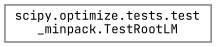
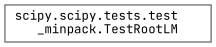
node "scipy.optimize.tests.test _minpack.TestRootLM": label "scipy.optimize.tests.test _minpack.TestRootLM" -> "scipy.scipy.tests.test _minpack.TestRootLM"
